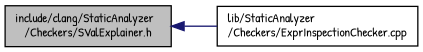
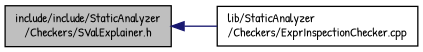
node "include/clang/StaticAnalyzer /Checkers/SValExplainer.h": label "include/clang/StaticAnalyzer /Checkers/SValExplainer.h" -> "include/include/StaticAnalyzer /Checkers/SValExplainer.h"
